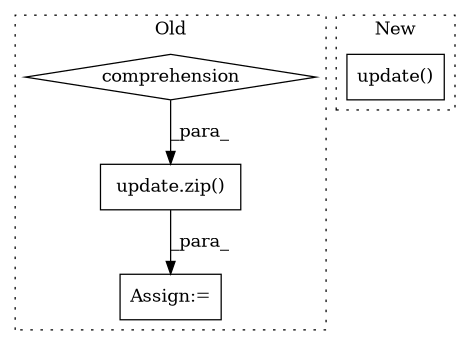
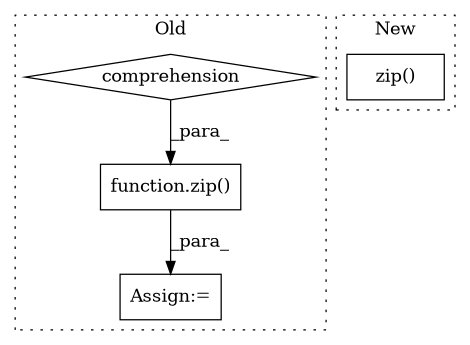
node "update()": label "update()" -> "zip()"
node "update.zip()": label "update.zip()" -> "function.zip()"
